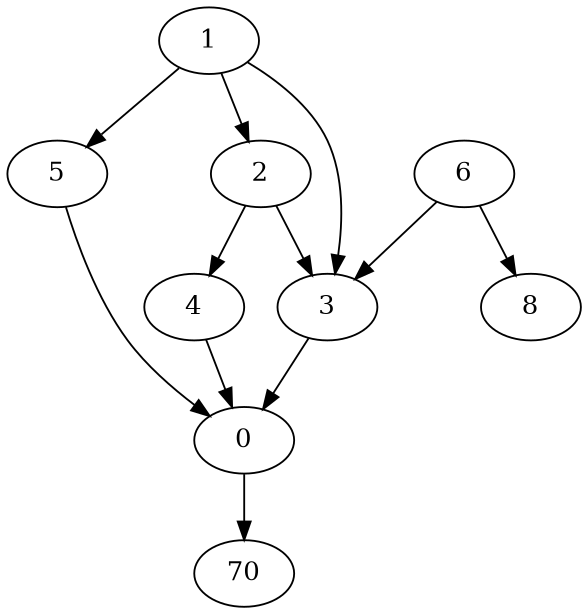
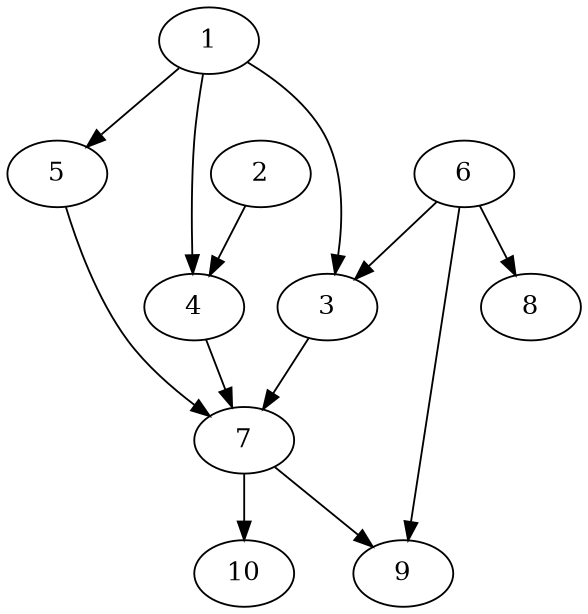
edge "1" -> "2": now "1" -> "4"
edge "2" -> "3": removed
node "0": label "0" -> "7"
node "70": label "70" -> "10"
node "9": added
